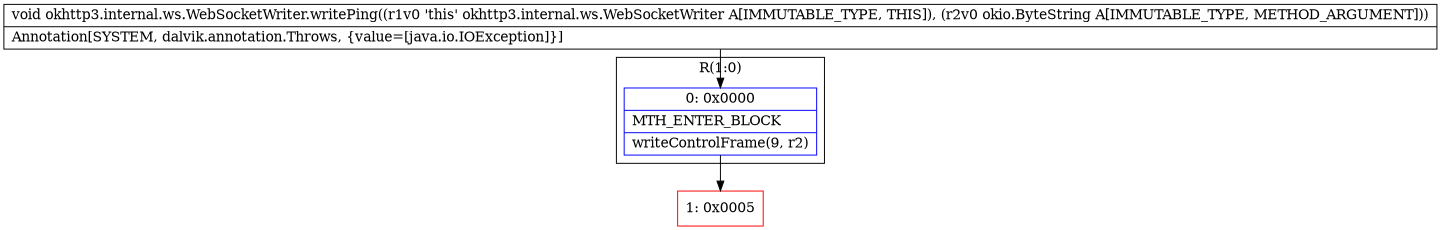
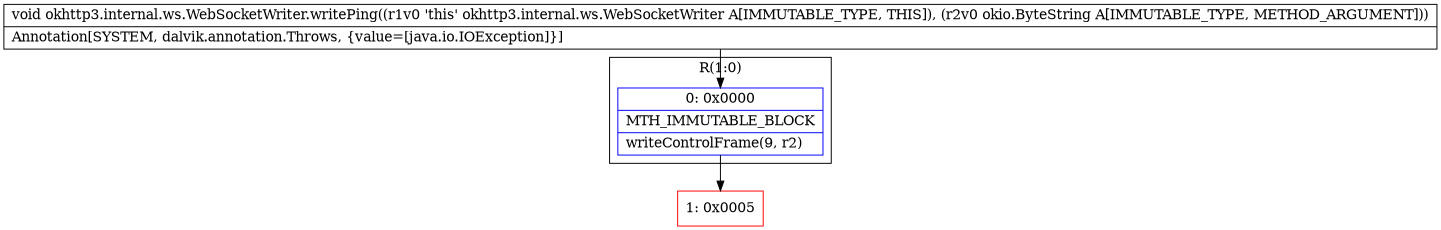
node "0: 0x0000": text "MTH_ENTER_BLOCK" -> "MTH_IMMUTABLE_BLOCK"
